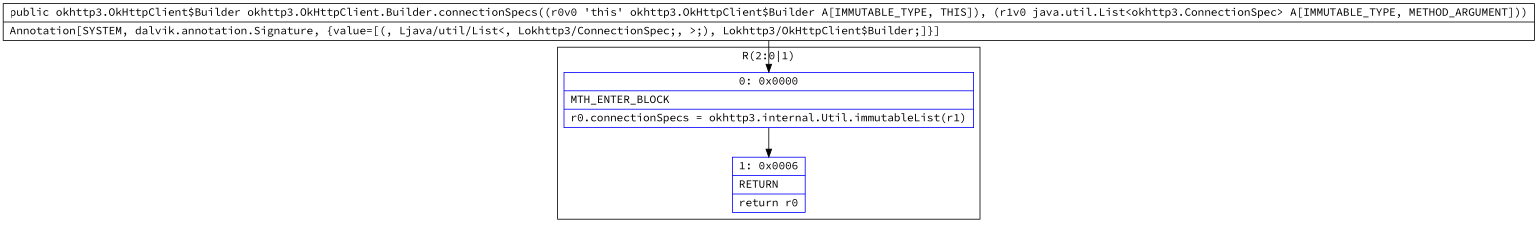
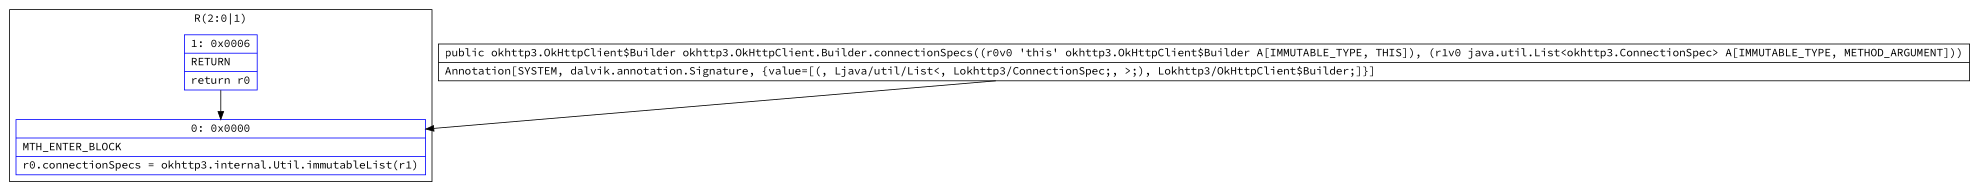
edge "0: 0x0000" -> "1: 0x0006": reversed
